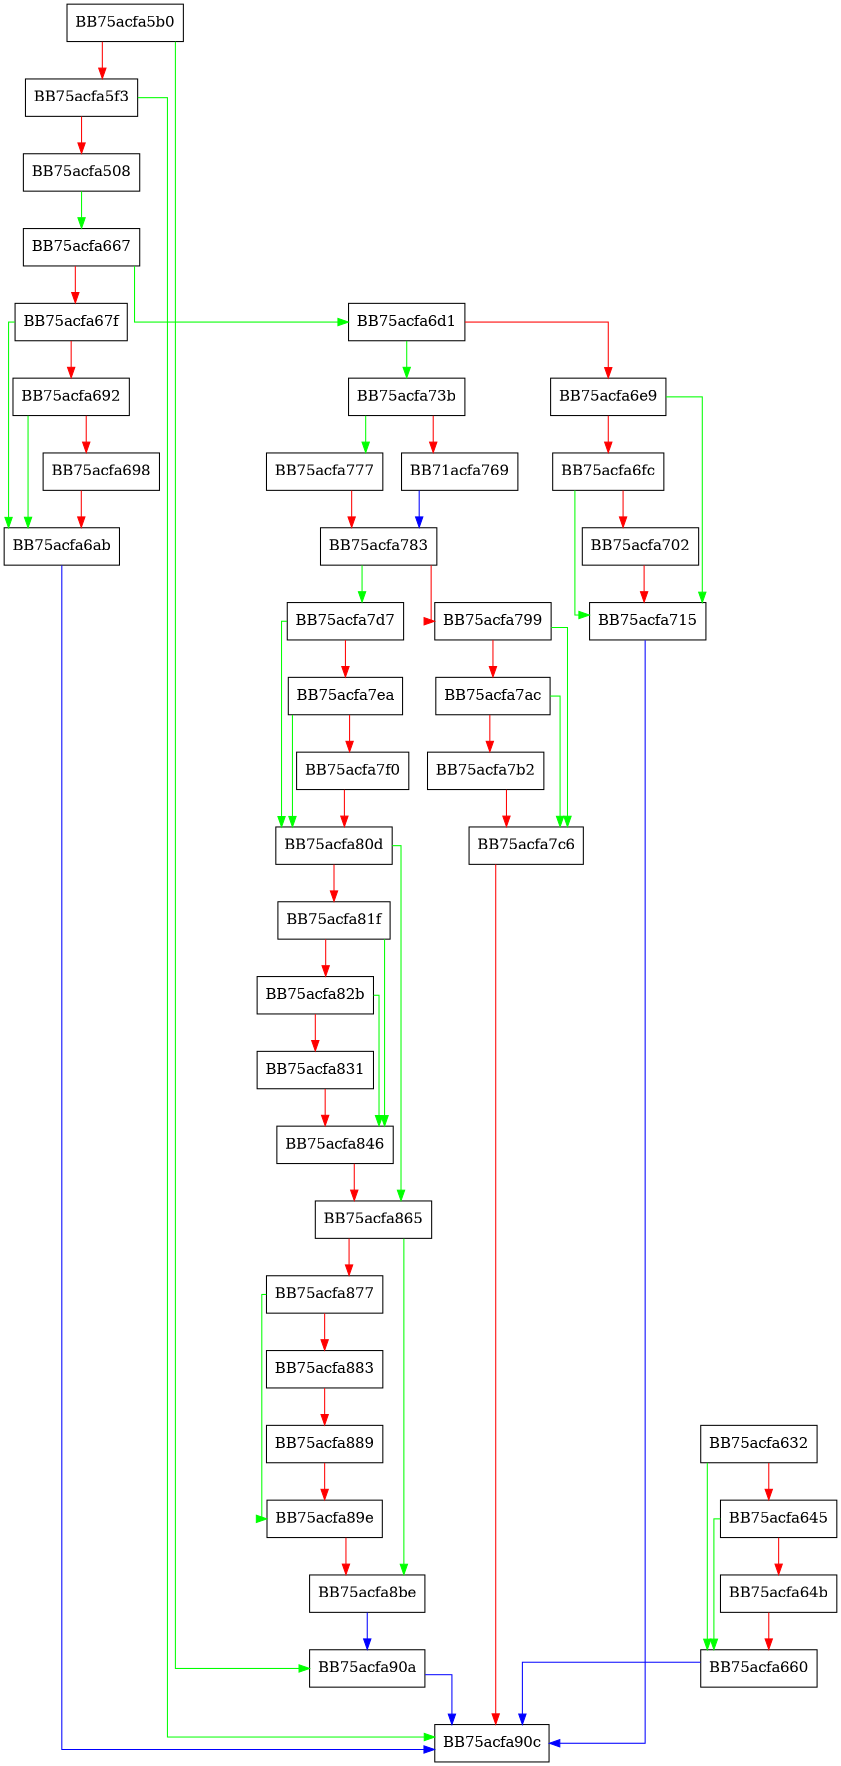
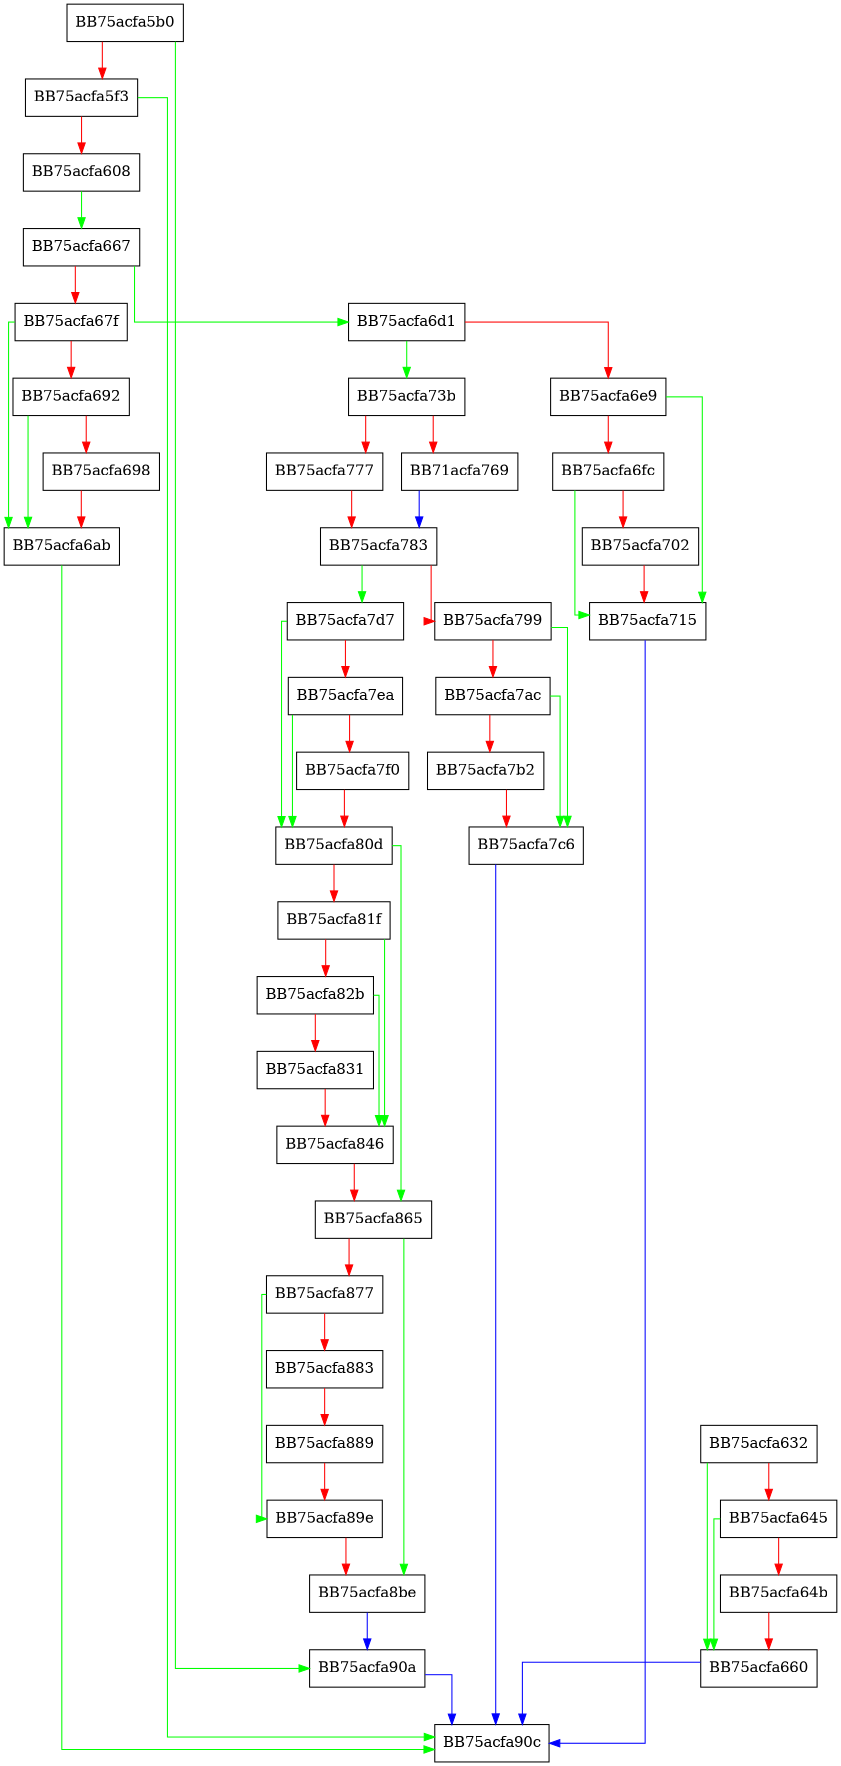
node "BB75acfa508": label "BB75acfa508" -> "BB75acfa608"
edge "BB75acfa73b" -> "BB75acfa777": color green -> red
edge "BB75acfa7c6" -> "BB75acfa90c": color red -> blue
edge "BB75acfa6ab" -> "BB75acfa90c": color blue -> green
